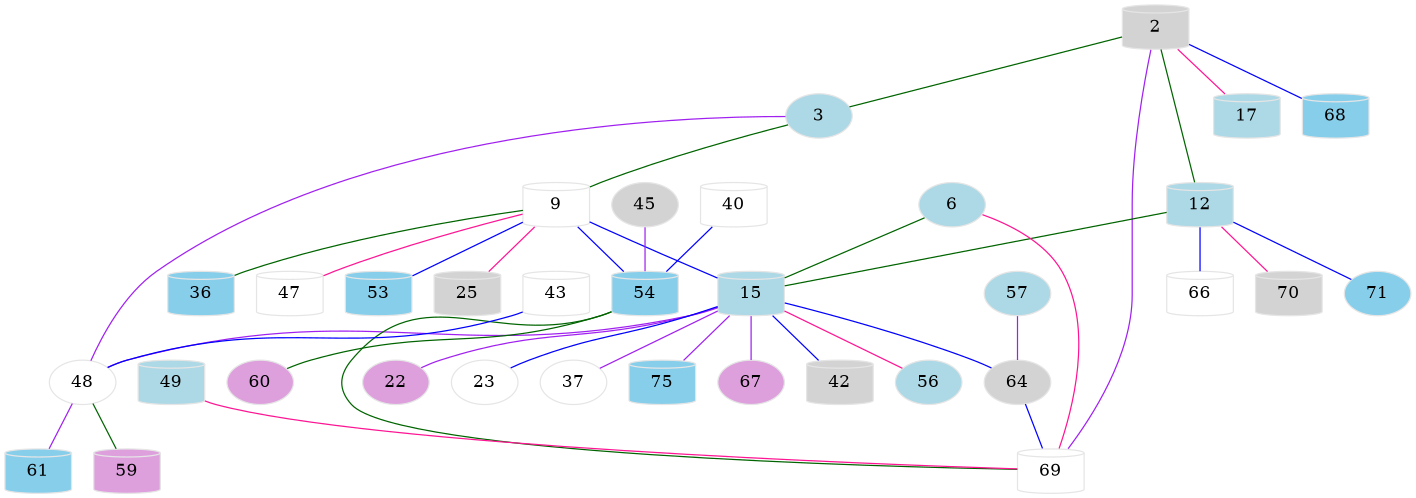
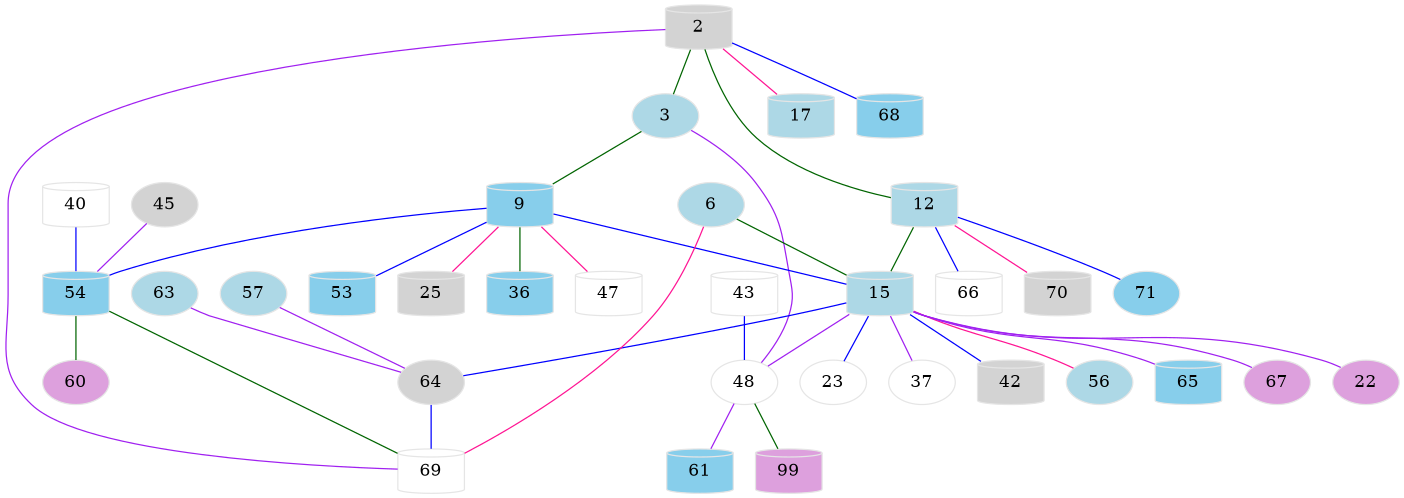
node "9": fillcolor white -> skyblue
node "63": added
node "49": removed
node "75": label "75" -> "65"
node "59": label "59" -> "99"
